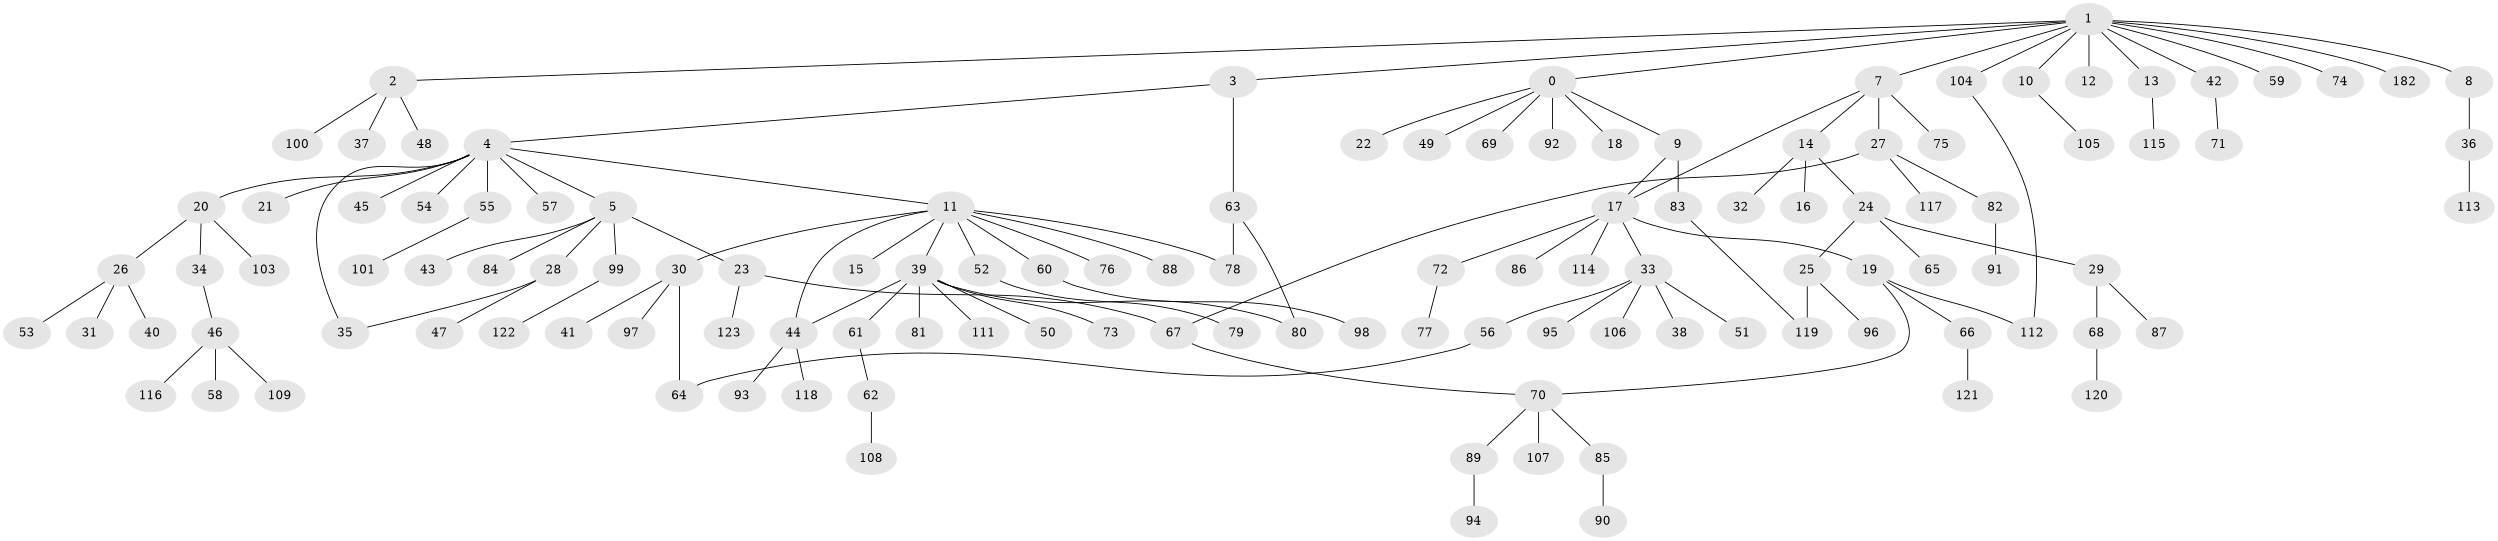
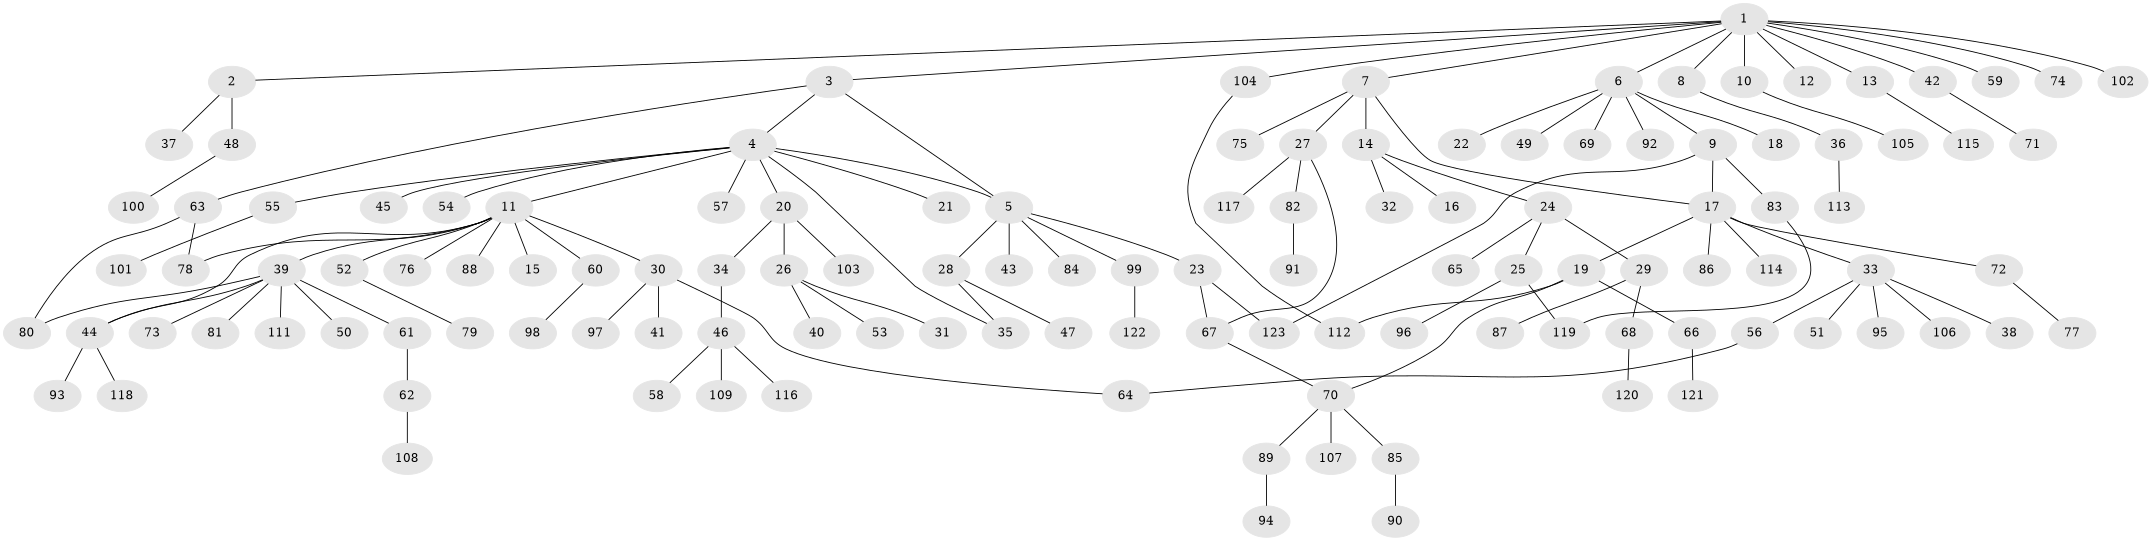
node "0": label "0" -> "6"
node "182": label "182" -> "102"
edge "2" -- "100": now "48" -- "100"
edge "3" -- "5": added
edge "9" -- "123": added
